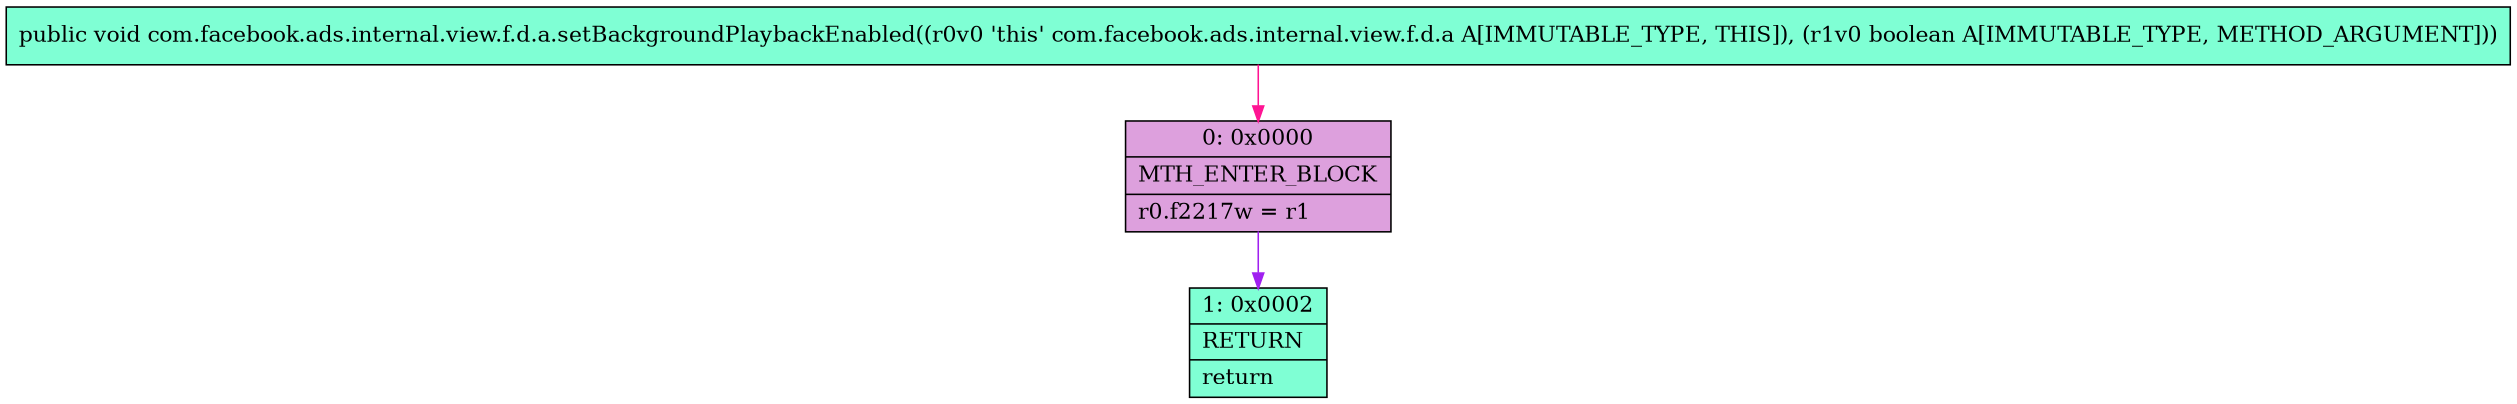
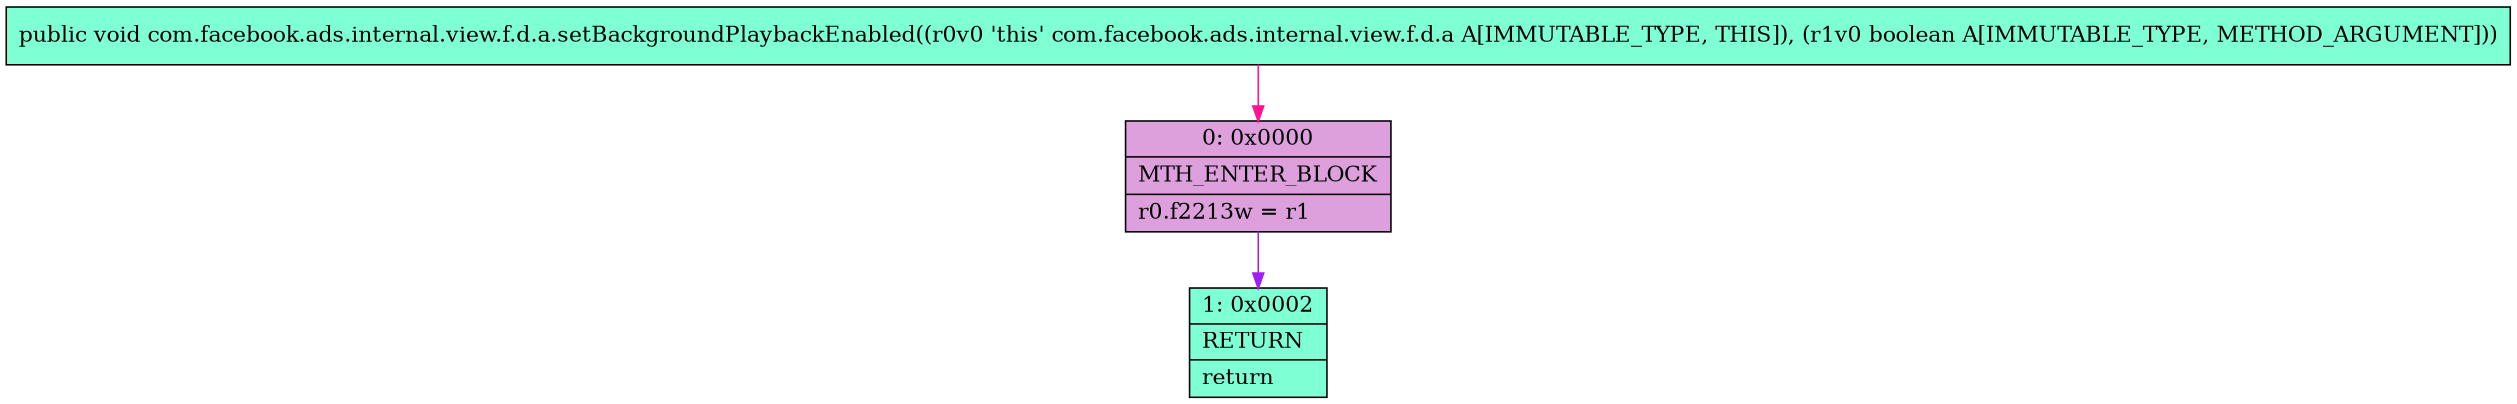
node "0: 0x0000": text "r0.f2217w = r1" -> "r0.f2213w = r1"
